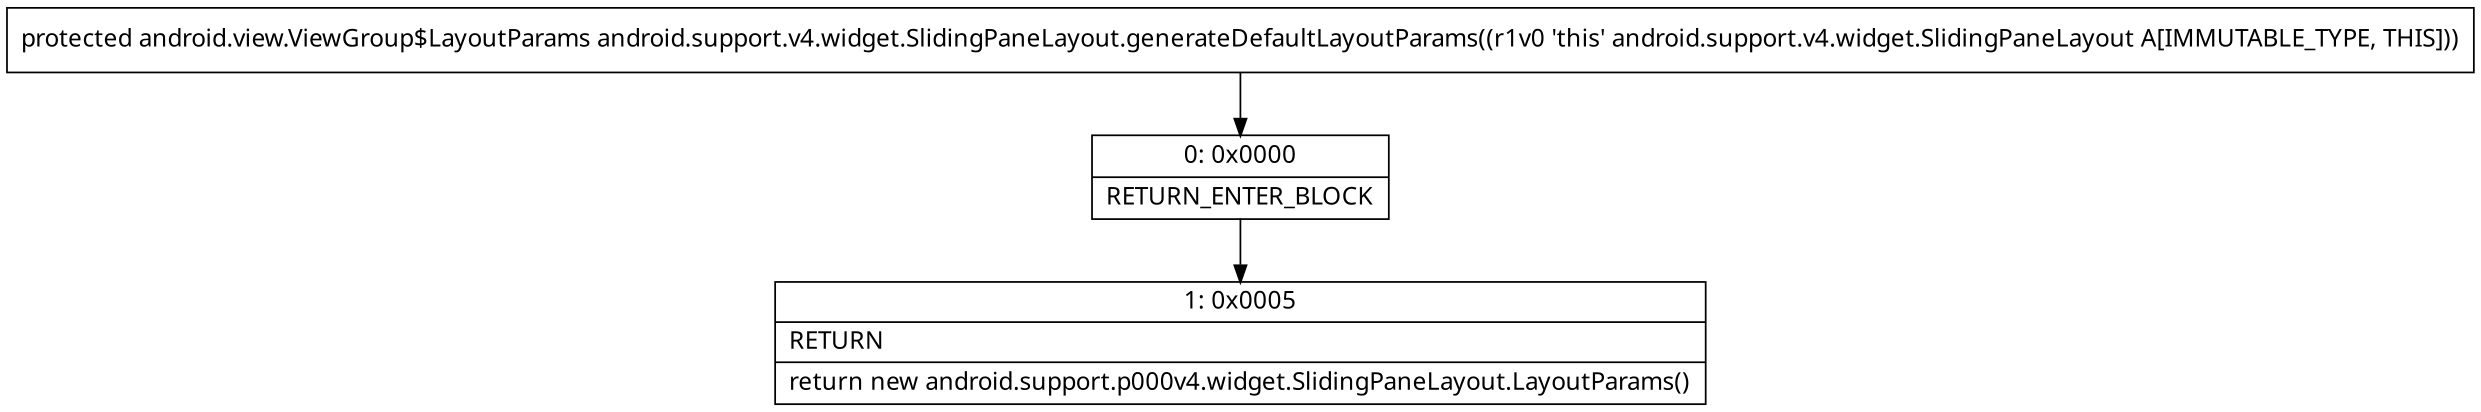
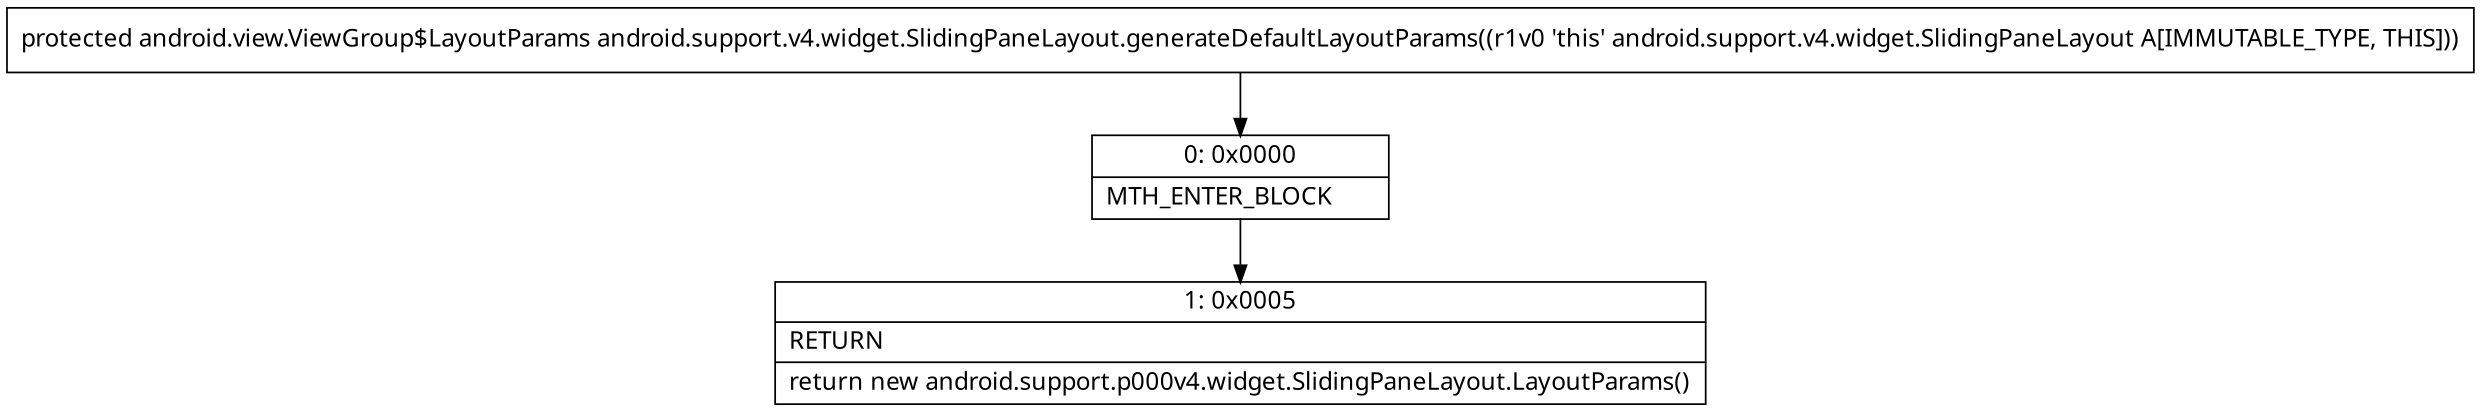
node "0: 0x0000": text "RETURN_ENTER_BLOCK" -> "MTH_ENTER_BLOCK"
